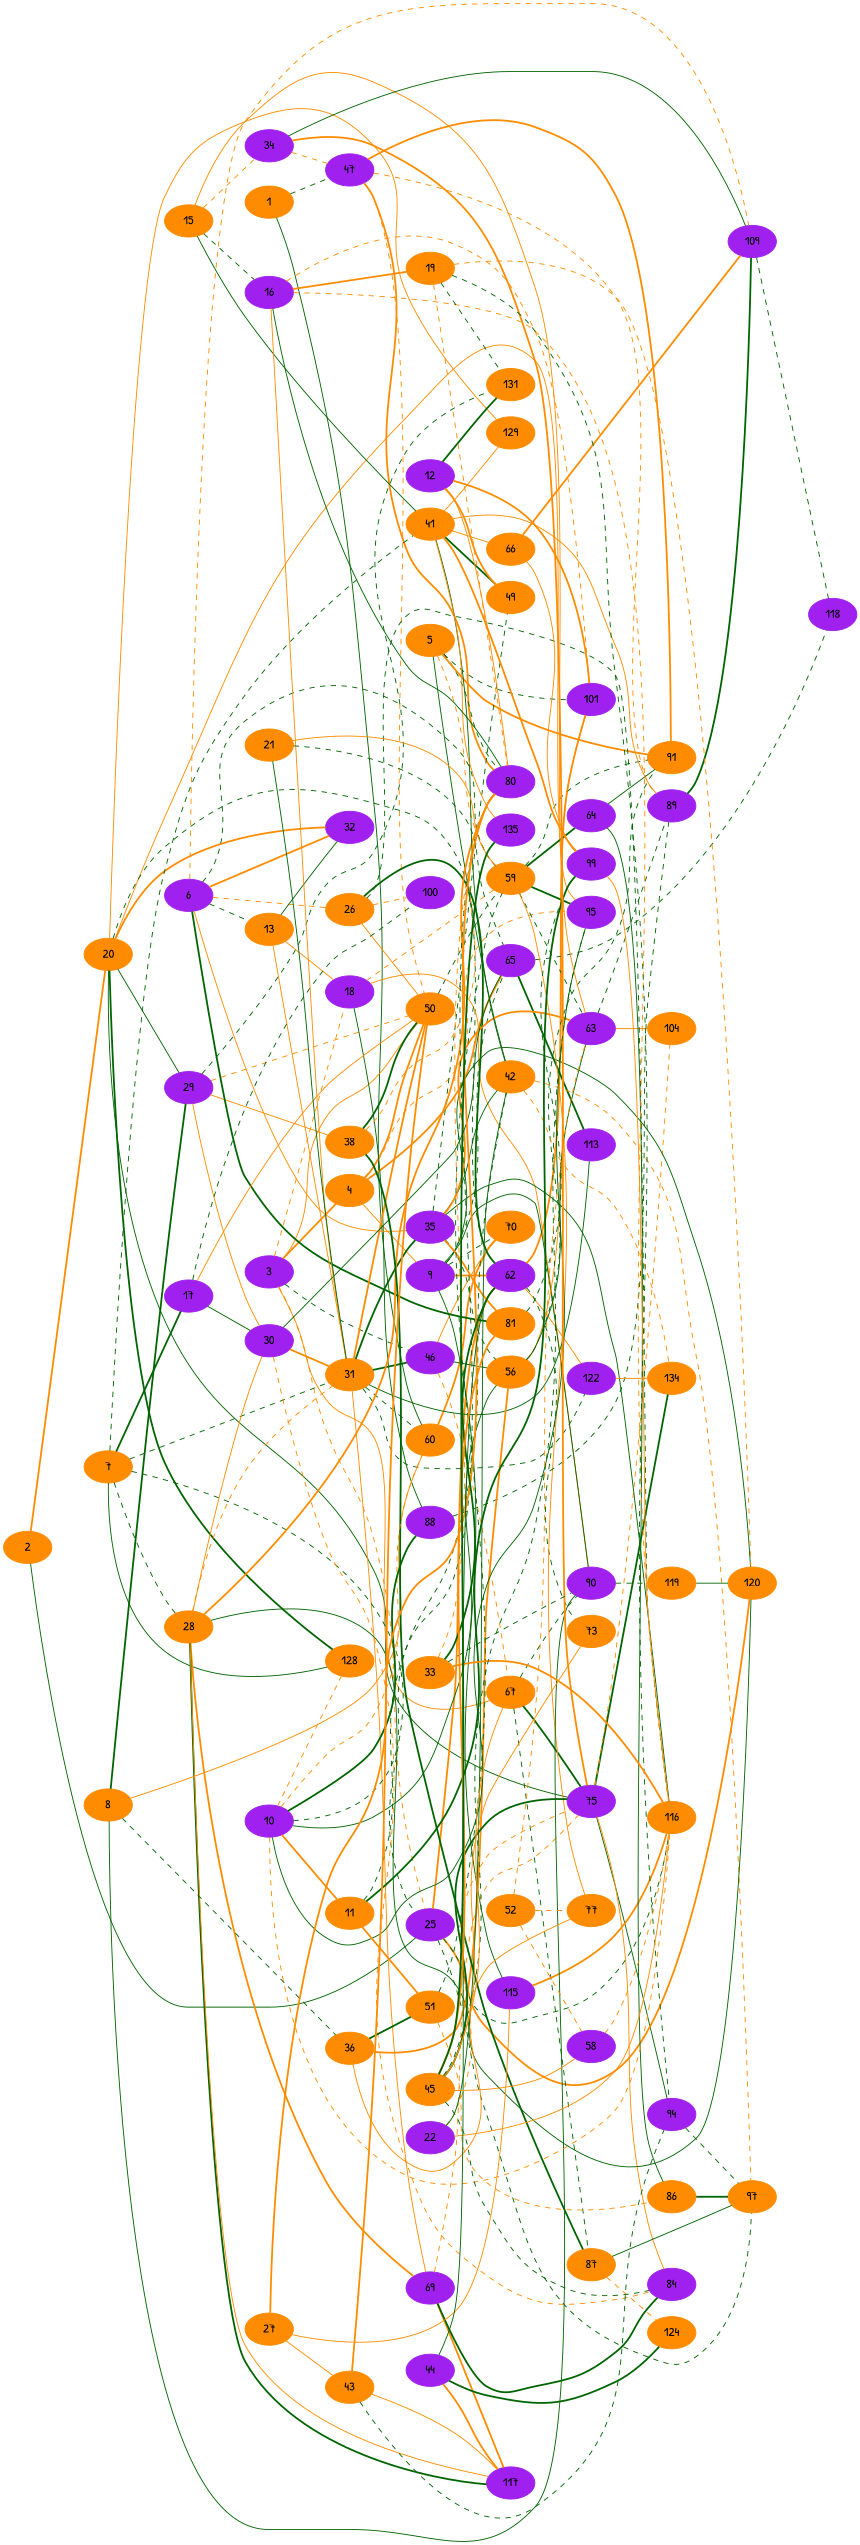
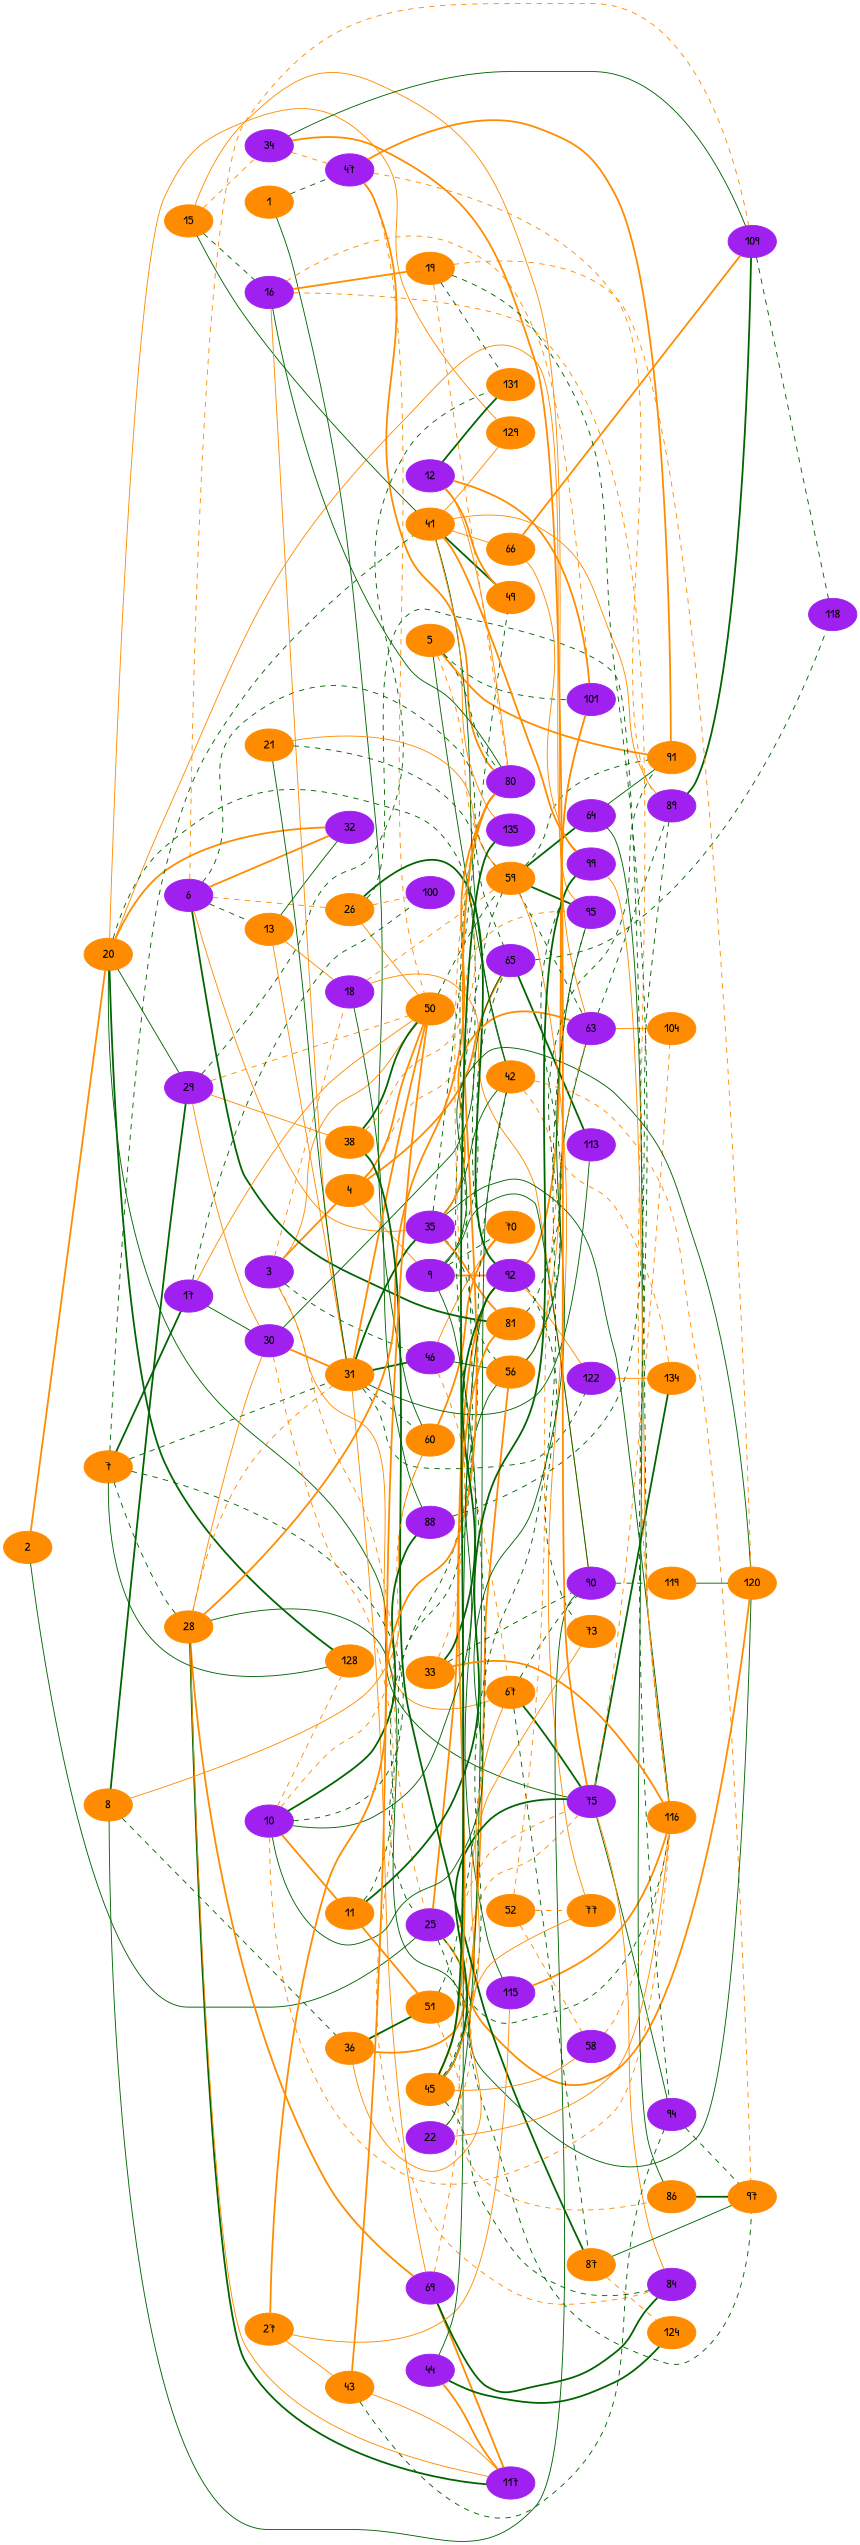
node "62": label "62" -> "92"
